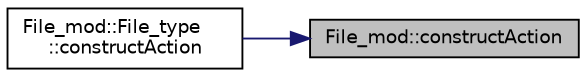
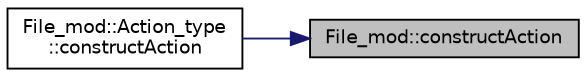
node "File_mod::File_type ::constructAction": label "File_mod::File_type ::constructAction" -> "File_mod::Action_type ::constructAction"
